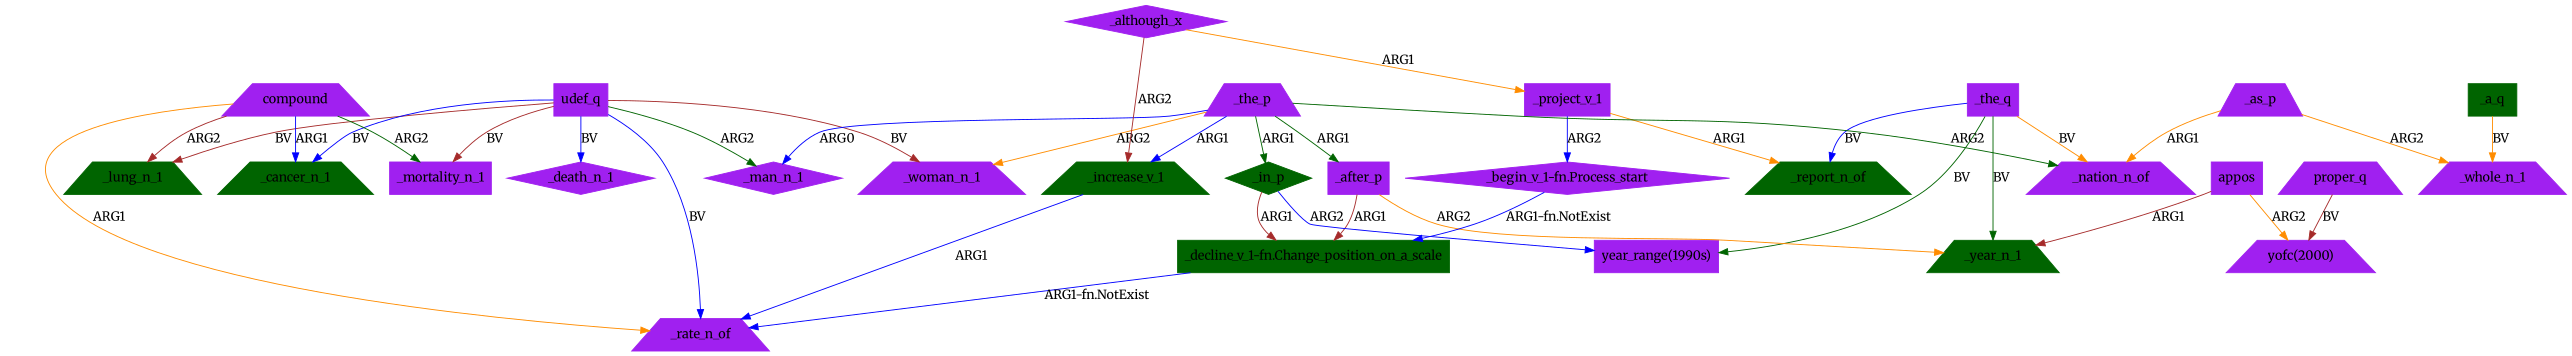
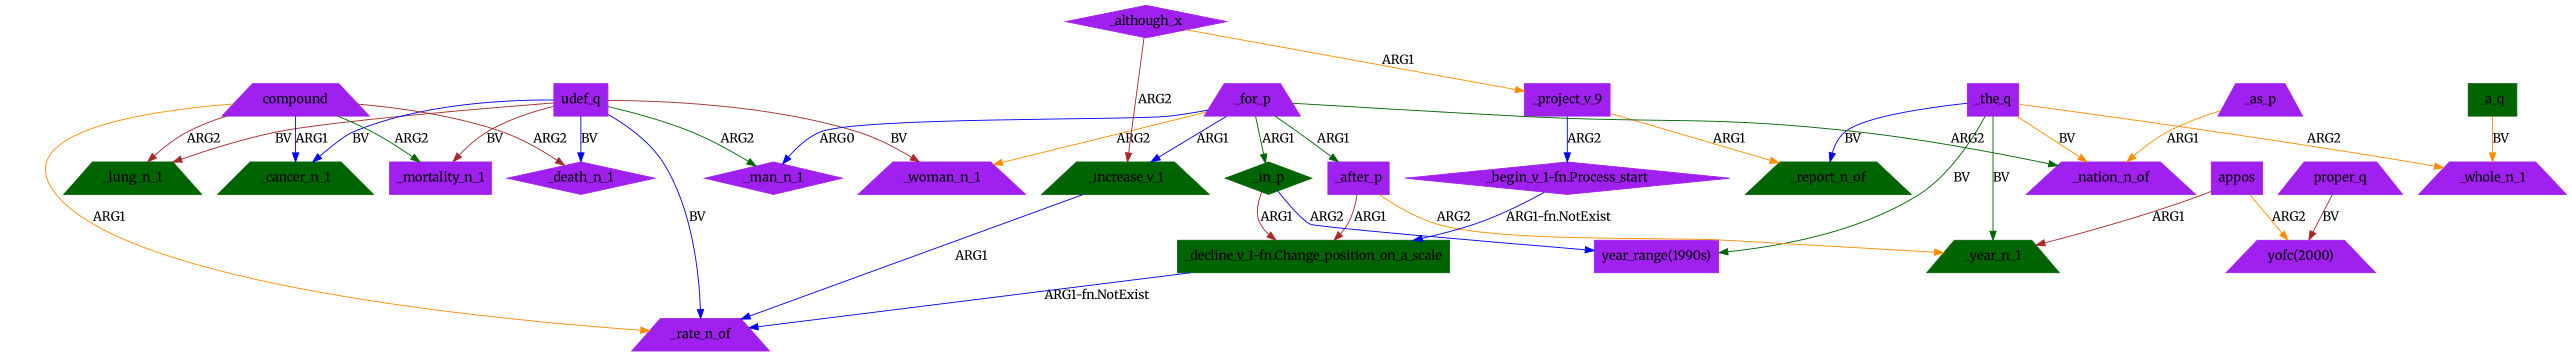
node "_the_p": label "_the_p" -> "_for_p"
node "_project_v_1": label "_project_v_1" -> "_project_v_9"
edge "compound" -> "_death_n_1": added, label "ARG2"
edge "_as_p" -> "_whole_n_1": now "_the_q" -> "_whole_n_1"
